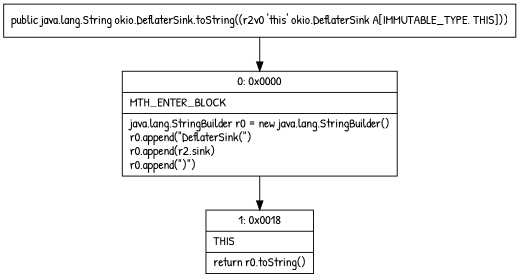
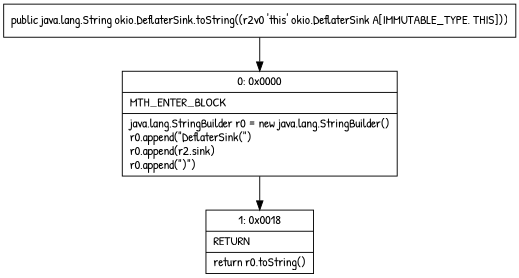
node "1: 0x0018": text "THIS" -> "RETURN"
